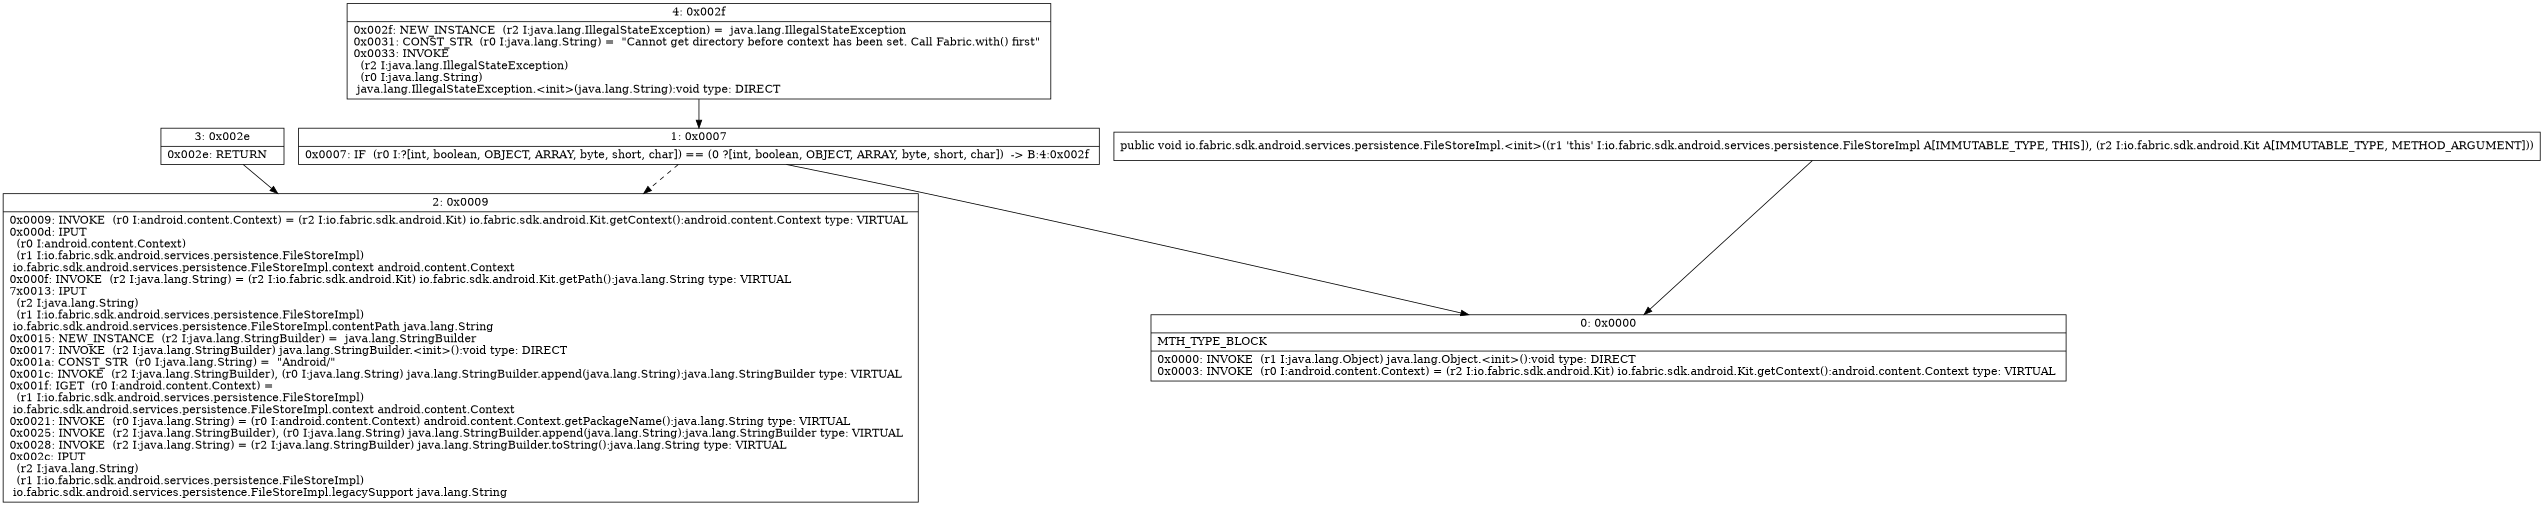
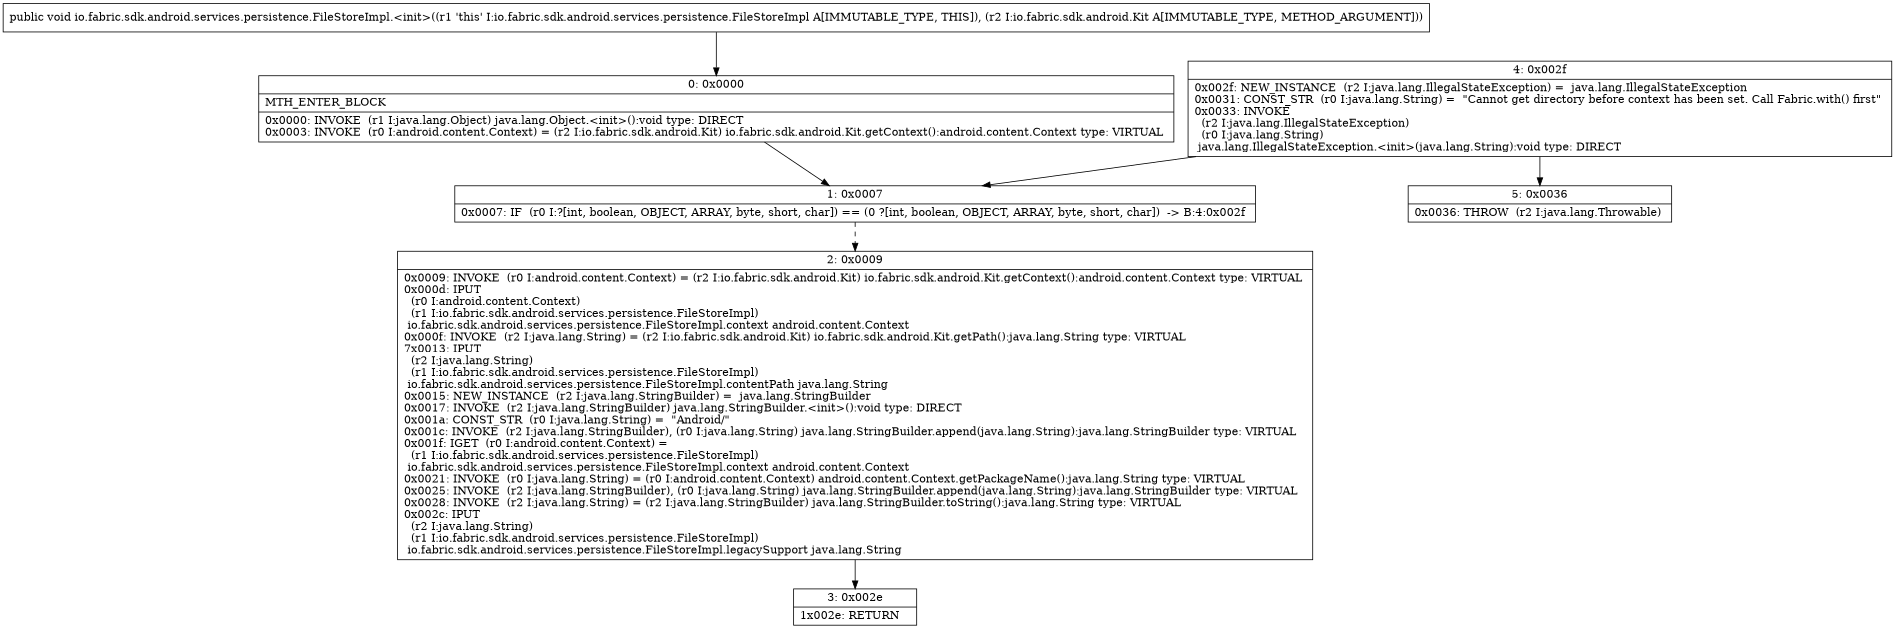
node "3: 0x002e": text "0x002e: RETURN" -> "1x002e: RETURN"
edge "3: 0x002e" -> "2: 0x0009": reversed
node "5: 0x0036": added
edge "1: 0x0007" -> "0: 0x0000": reversed
node "0: 0x0000": text "MTH_TYPE_BLOCK" -> "MTH_ENTER_BLOCK"
